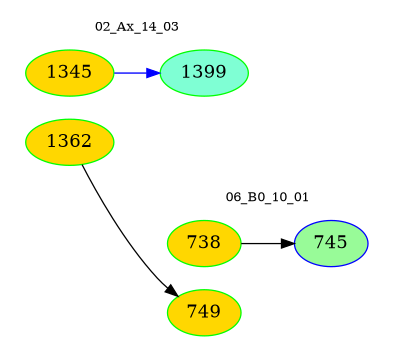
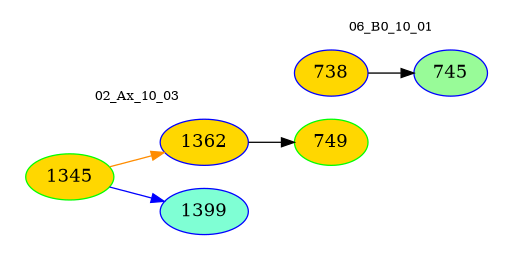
cluster "02_Ax_14_03": label "02_Ax_14_03" -> "02_Ax_10_03"
node "1399": color green -> blue
node "1362": color green -> blue
edge "1345" -> "1362": added
node "738": color green -> blue
